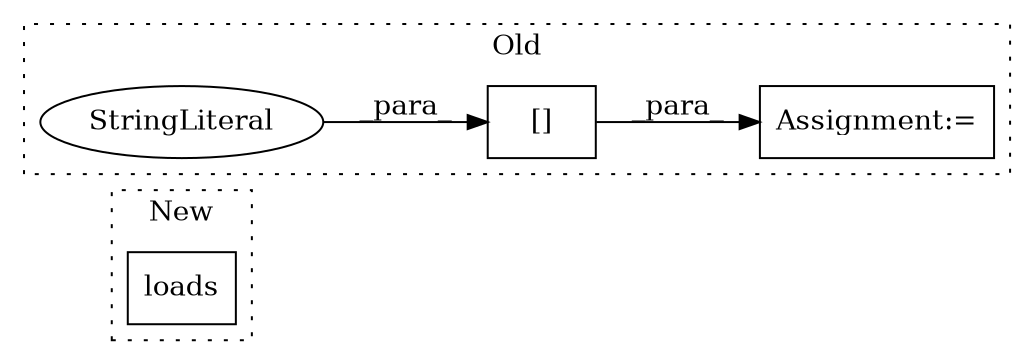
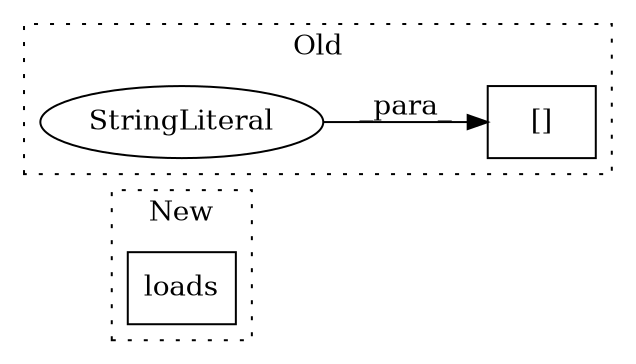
node "Assignment:=": removed
